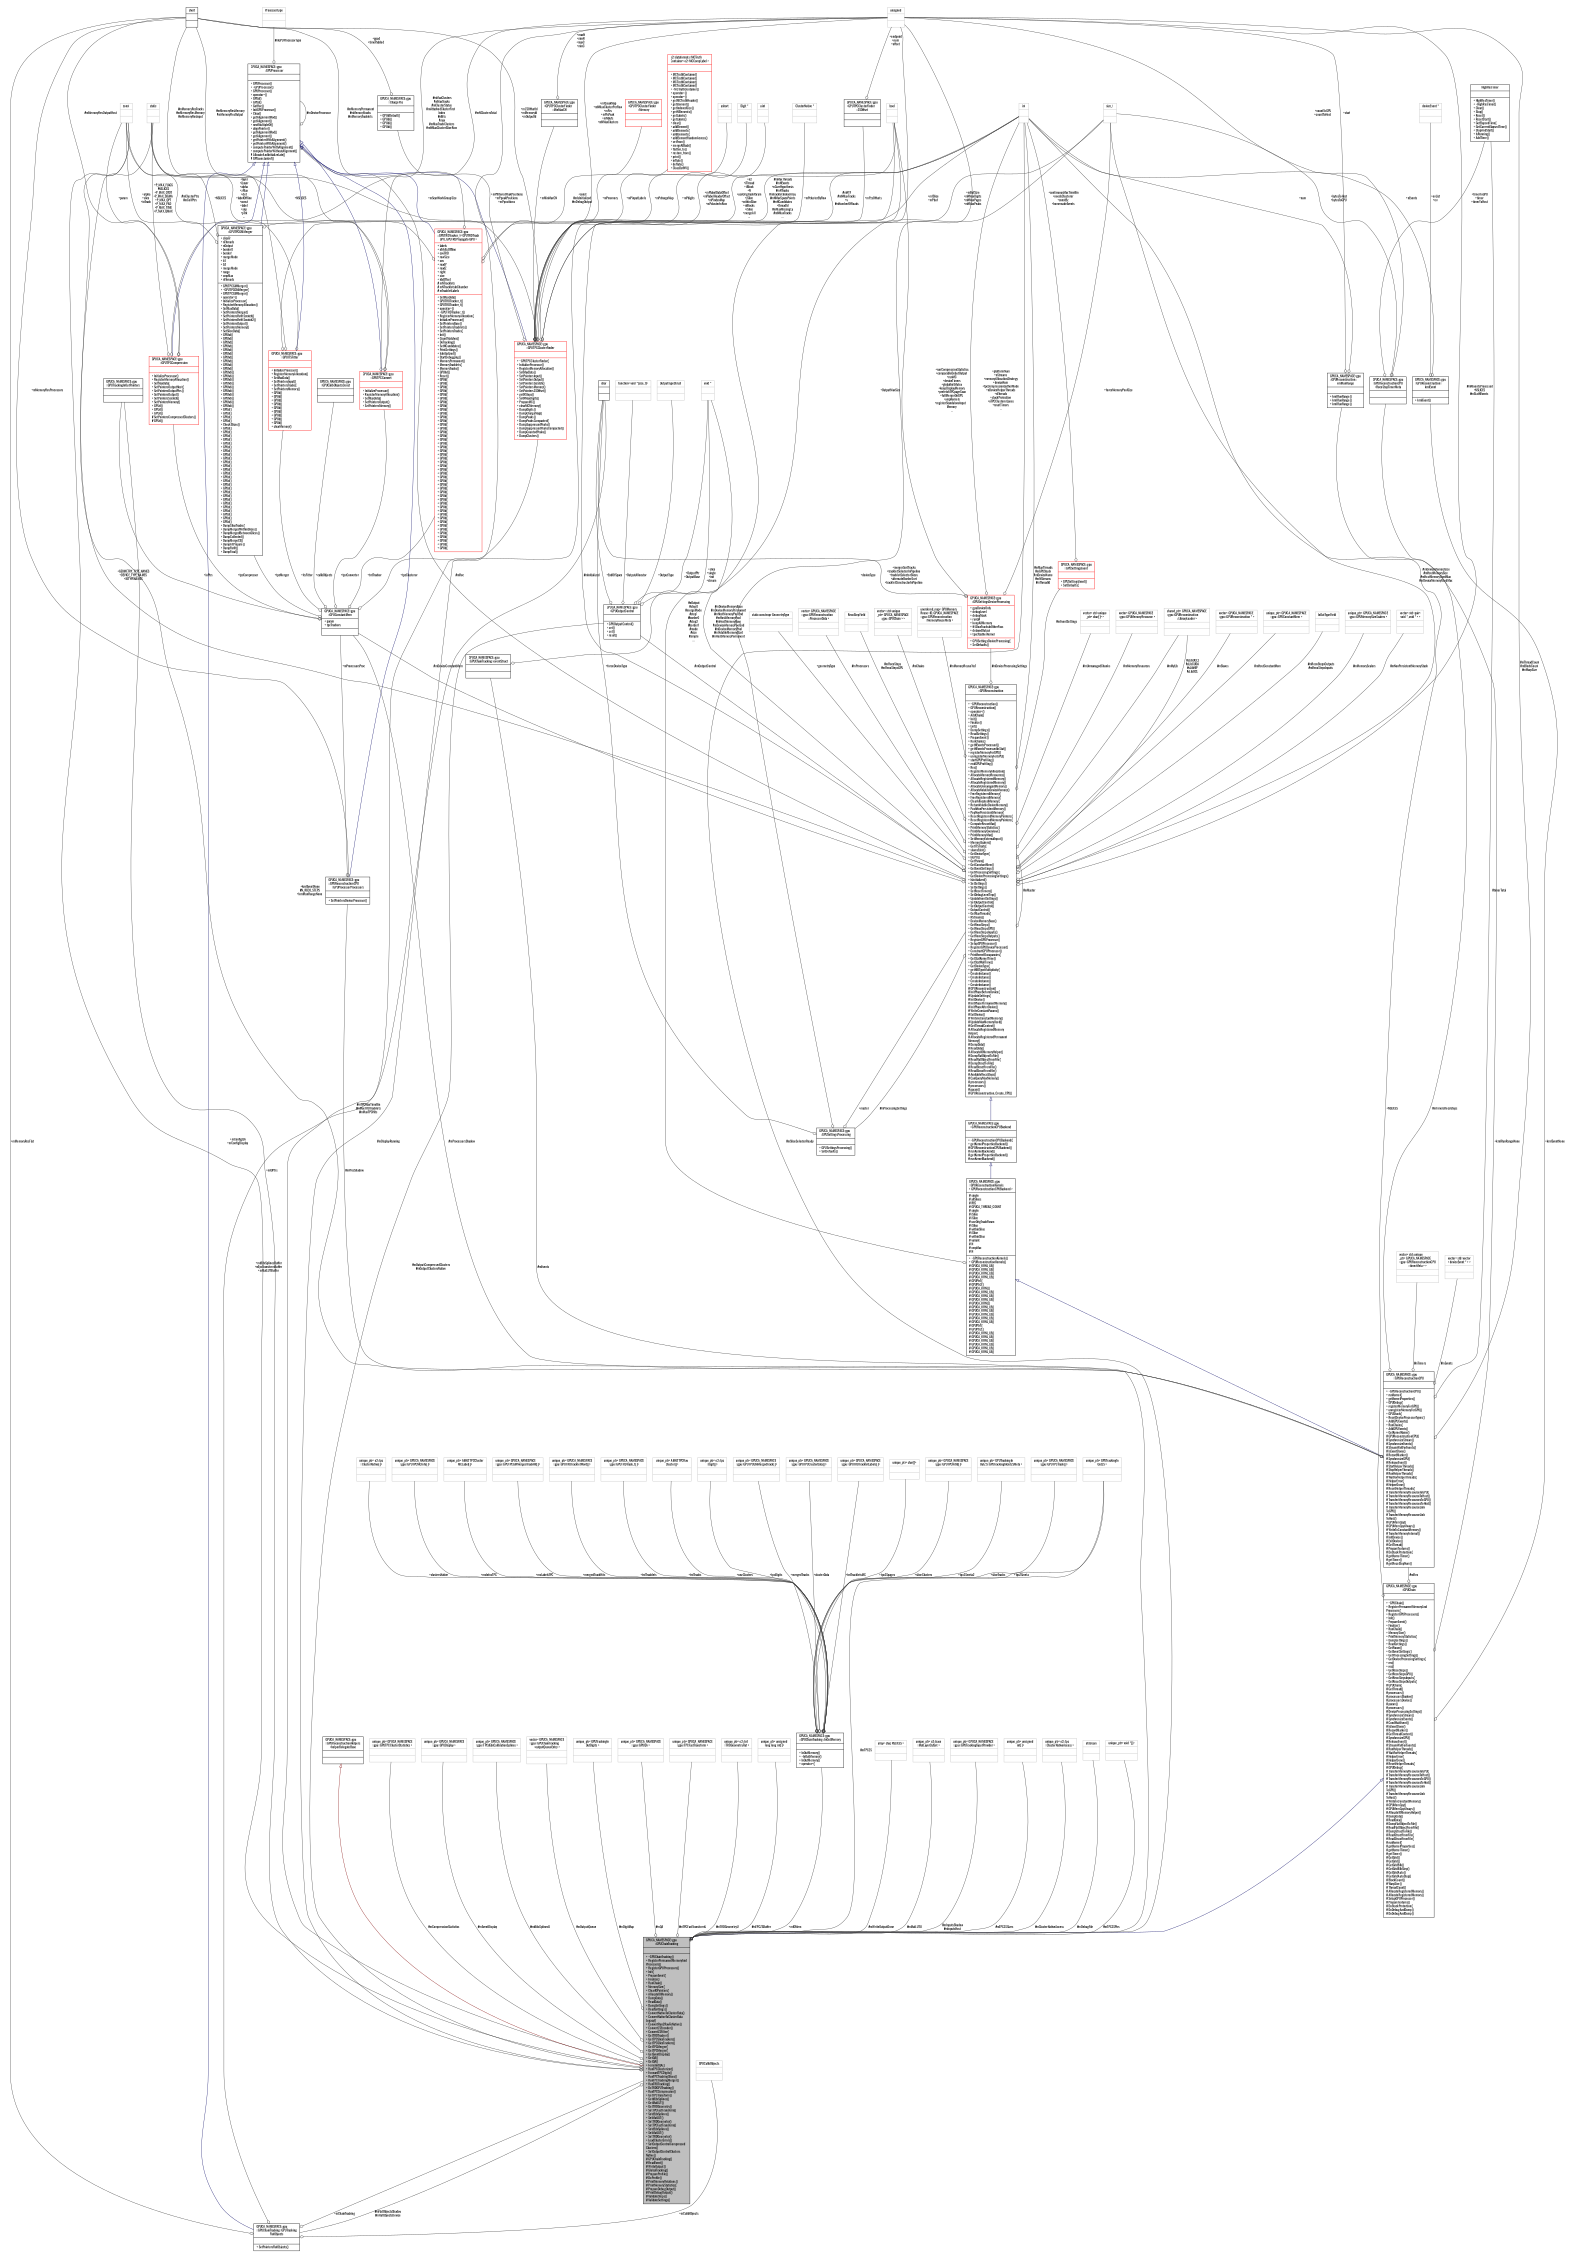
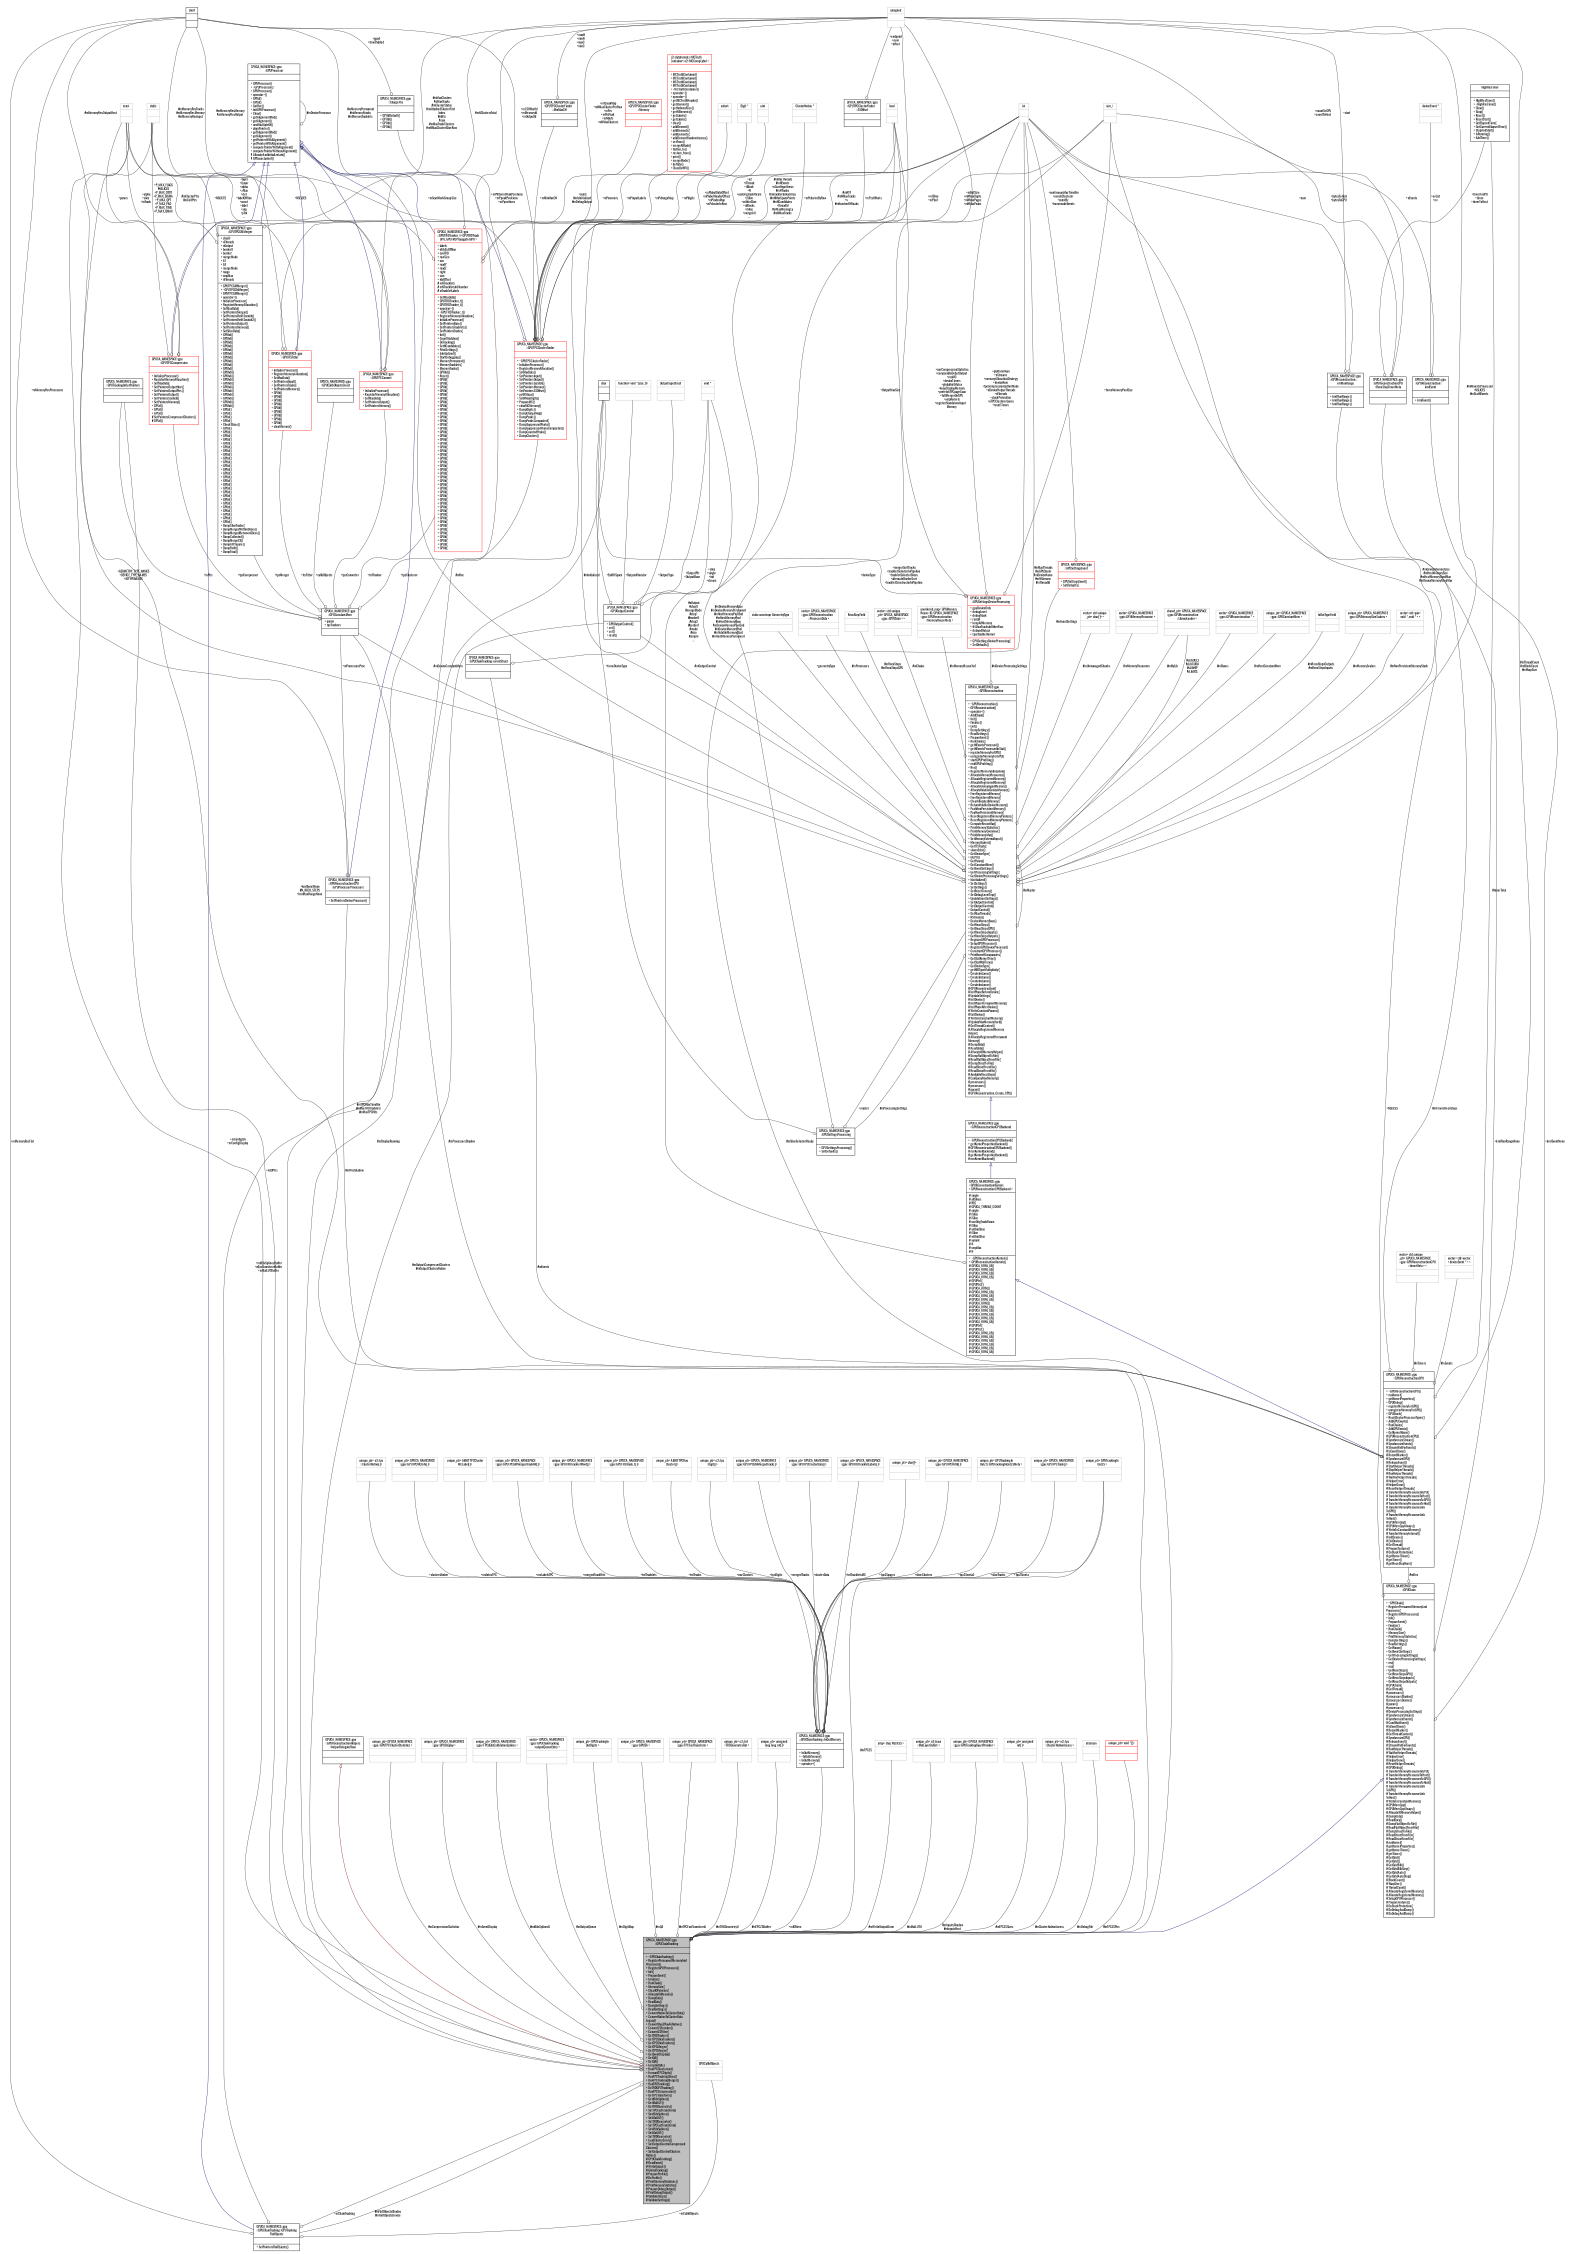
node "ProcessorType": removed
node "o2::dataformats::MCTruth": text "+ inflate()" -> "+ mergeMode()"
node "unique_ptr< void *[]>": color grey75 -> red
